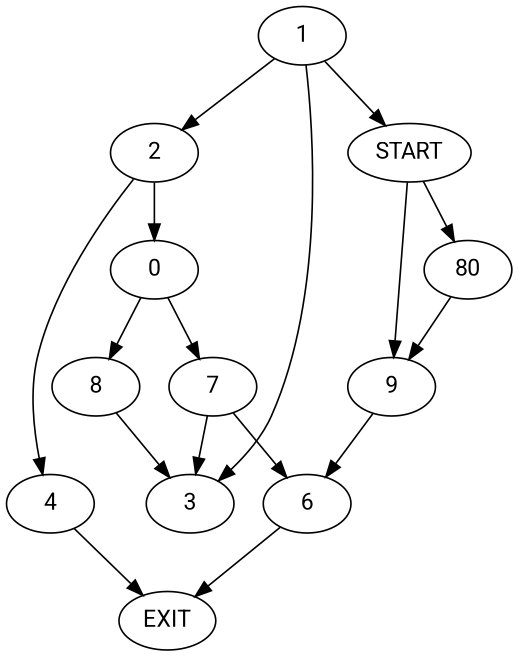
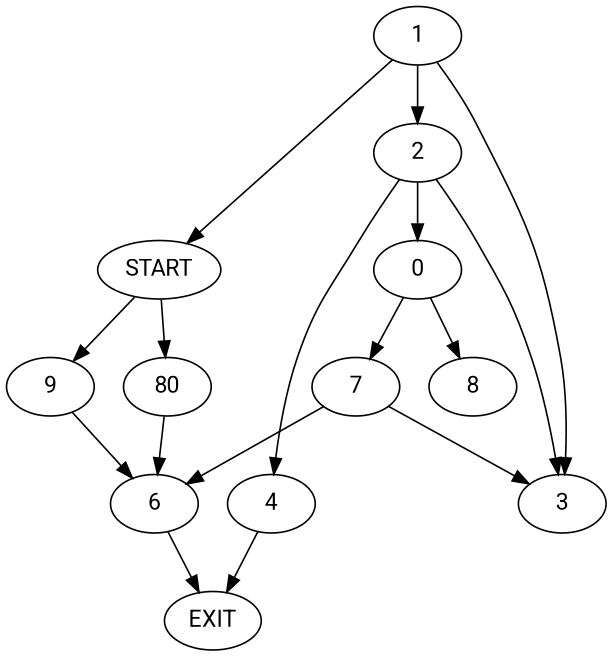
edge "80" -> "9": now "80" -> "6"
edge "8" -> "3": now "2" -> "3"
